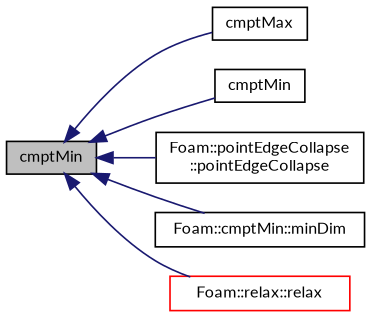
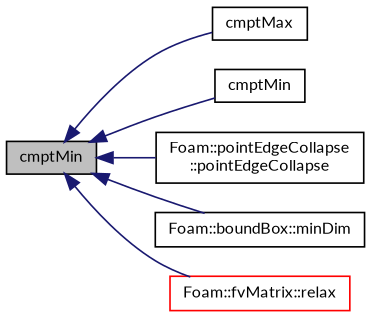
node "Foam::cmptMin::minDim": label "Foam::cmptMin::minDim" -> "Foam::boundBox::minDim"
node "Foam::relax::relax": label "Foam::relax::relax" -> "Foam::fvMatrix::relax"
